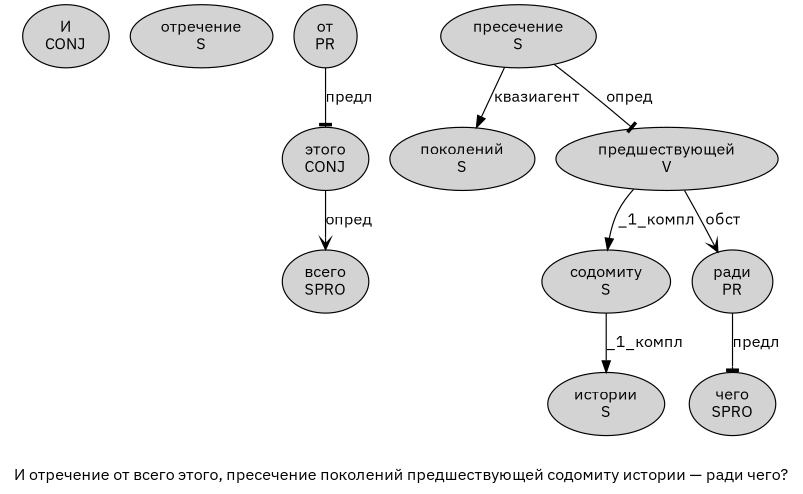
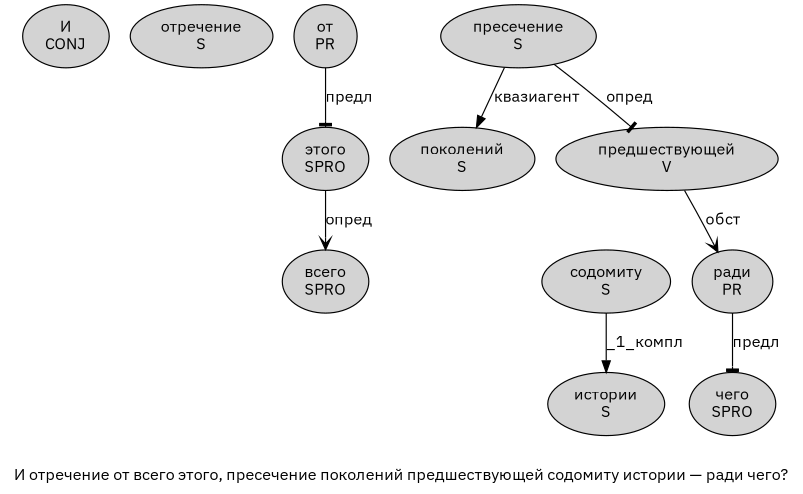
node "этого CONJ": label "этого CONJ" -> "этого SPRO"
edge "предшествующей V" -> "содомиту S": removed, label "_1_компл"
